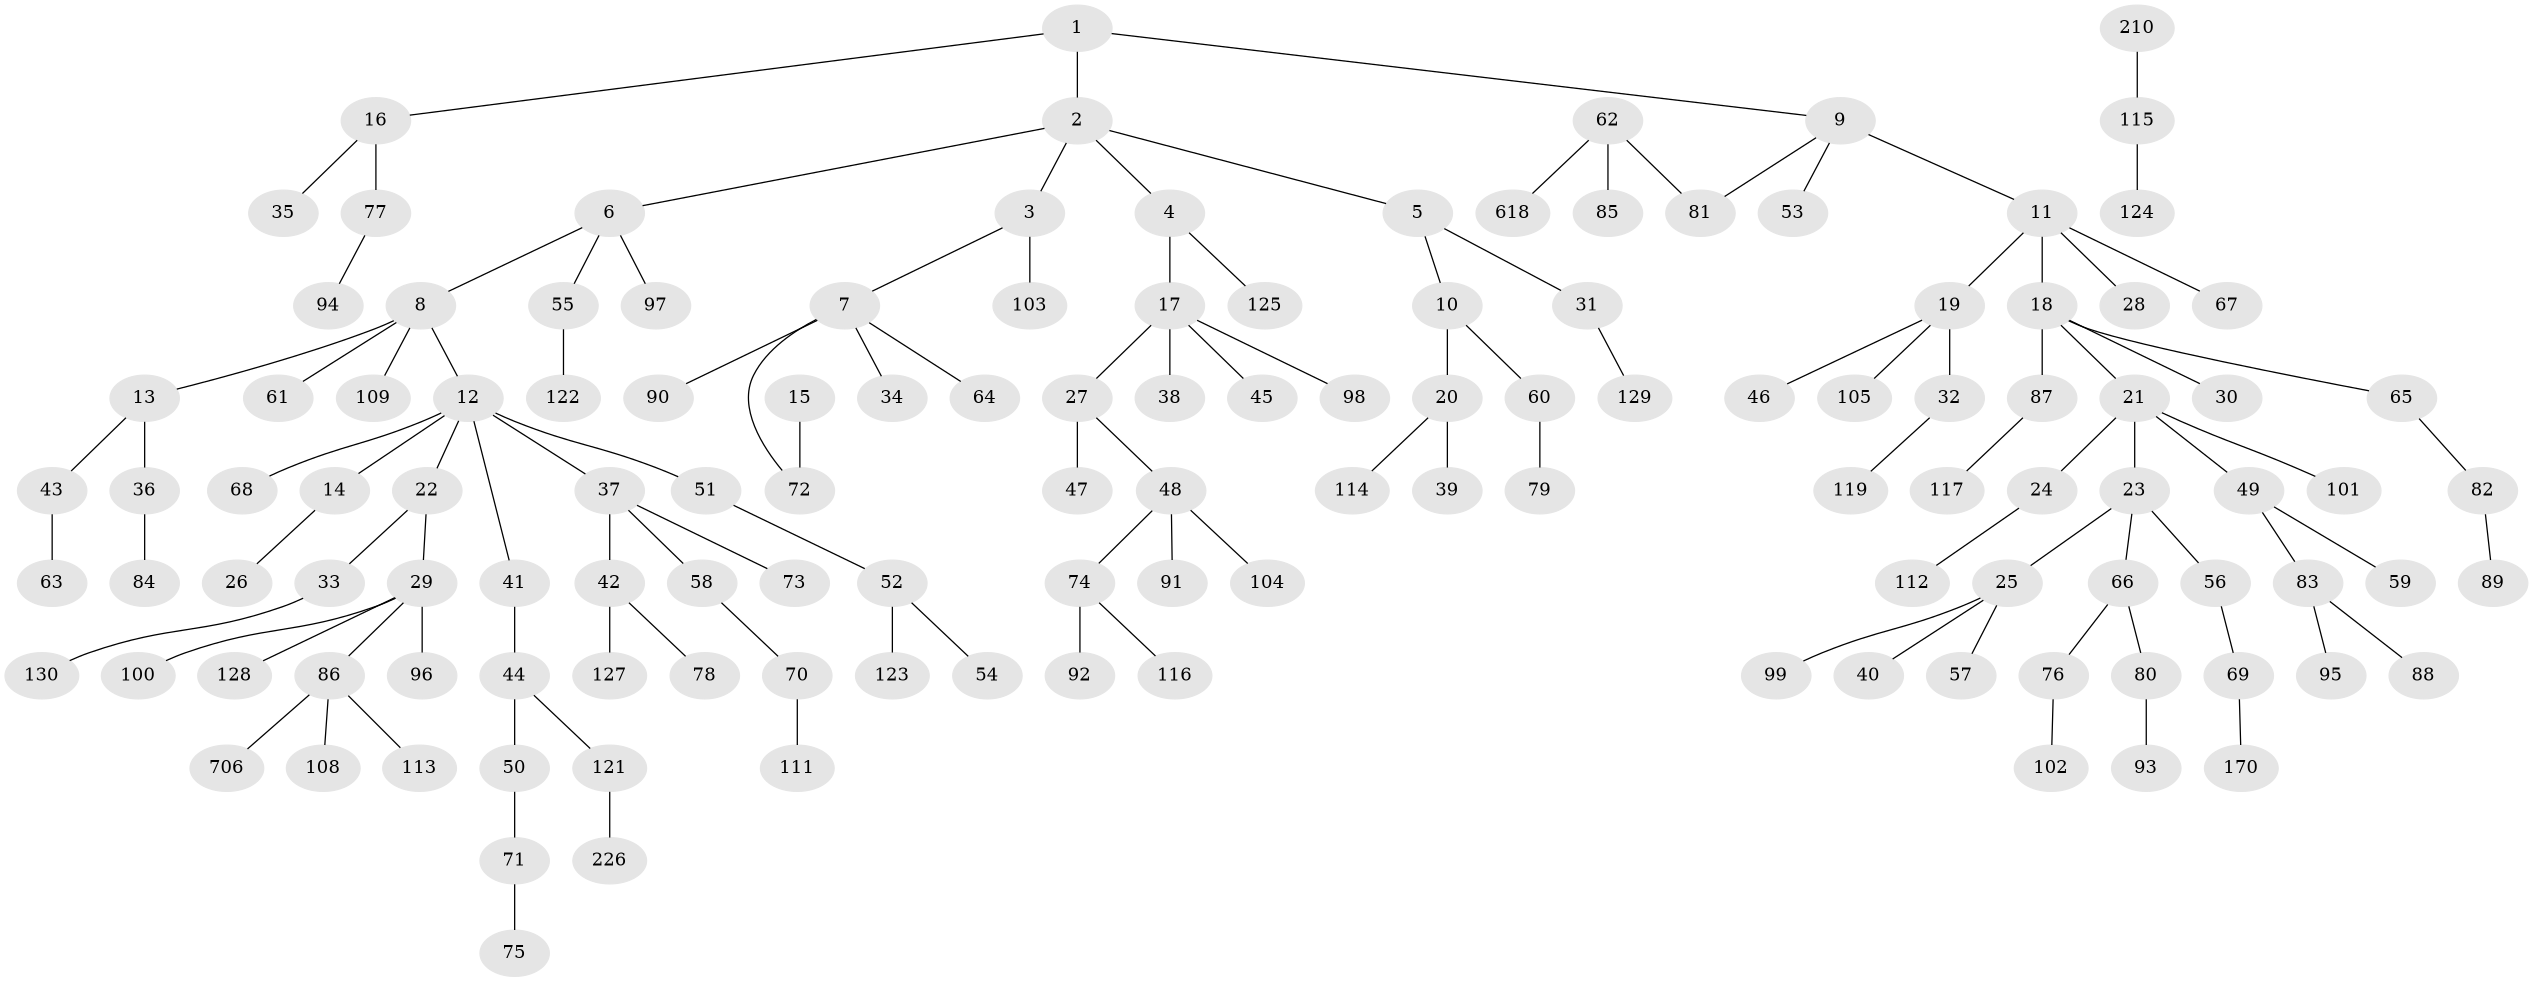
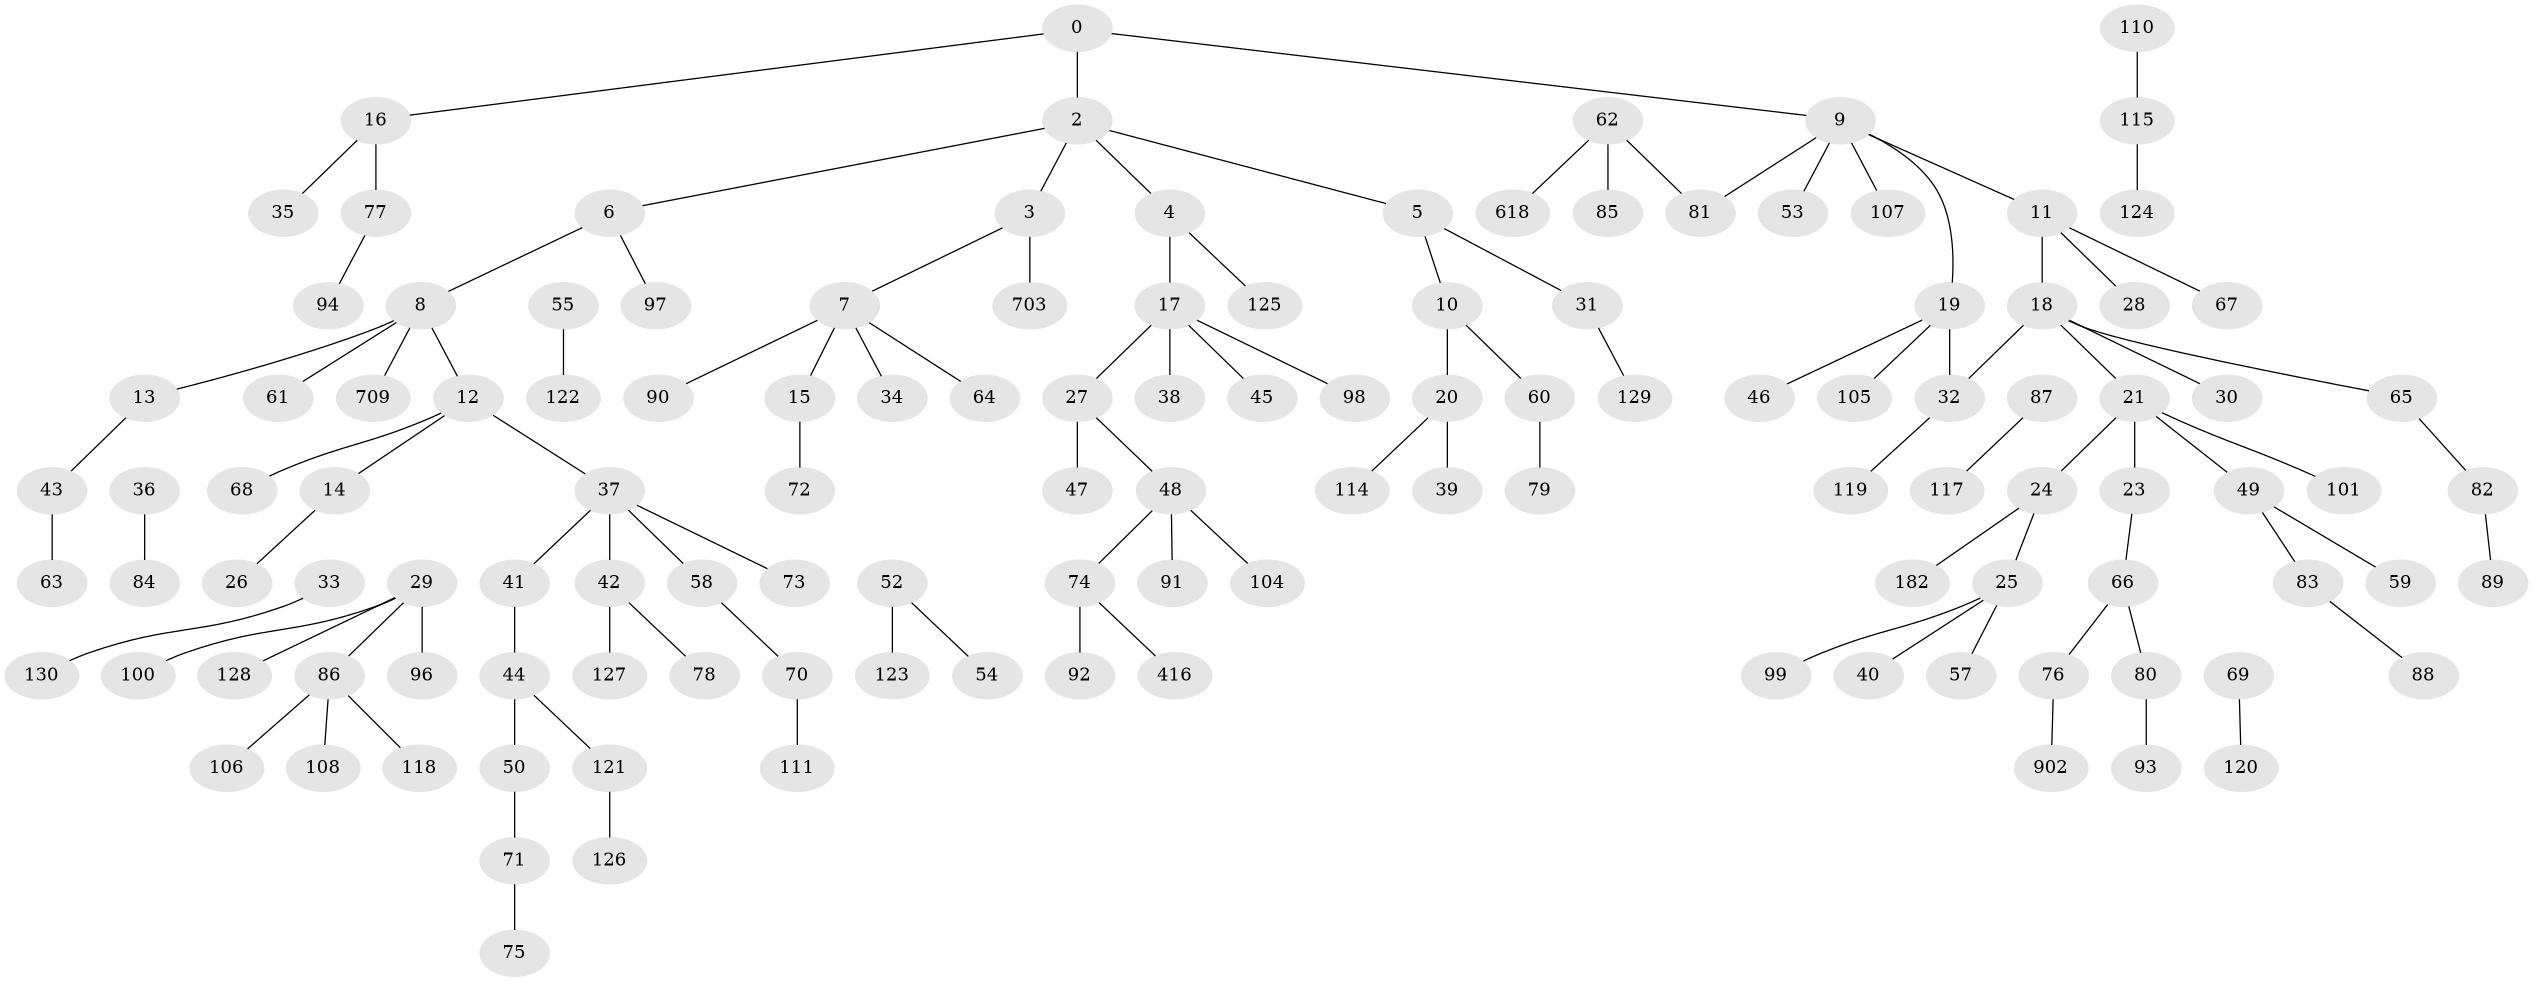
node "1": label "1" -> "0"
node "210": label "210" -> "110"
node "107": added
edge "11" -- "19": now "9" -- "19"
edge "6" -- "55": removed
node "103": label "103" -> "703"
edge "18" -- "87": now "18" -- "32"
edge "7" -- "72": now "7" -- "15"
node "109": label "109" -> "709"
edge "13" -- "36": removed
node "22": removed
edge "12" -- "41": now "37" -- "41"
node "51": removed
edge "23" -- "25": now "24" -- "25"
node "112": label "112" -> "182"
node "56": removed
node "116": label "116" -> "416"
node "95": removed
node "706": label "706" -> "106"
node "113": label "113" -> "118"
node "102": label "102" -> "902"
node "170": label "170" -> "120"
node "226": label "226" -> "126"
